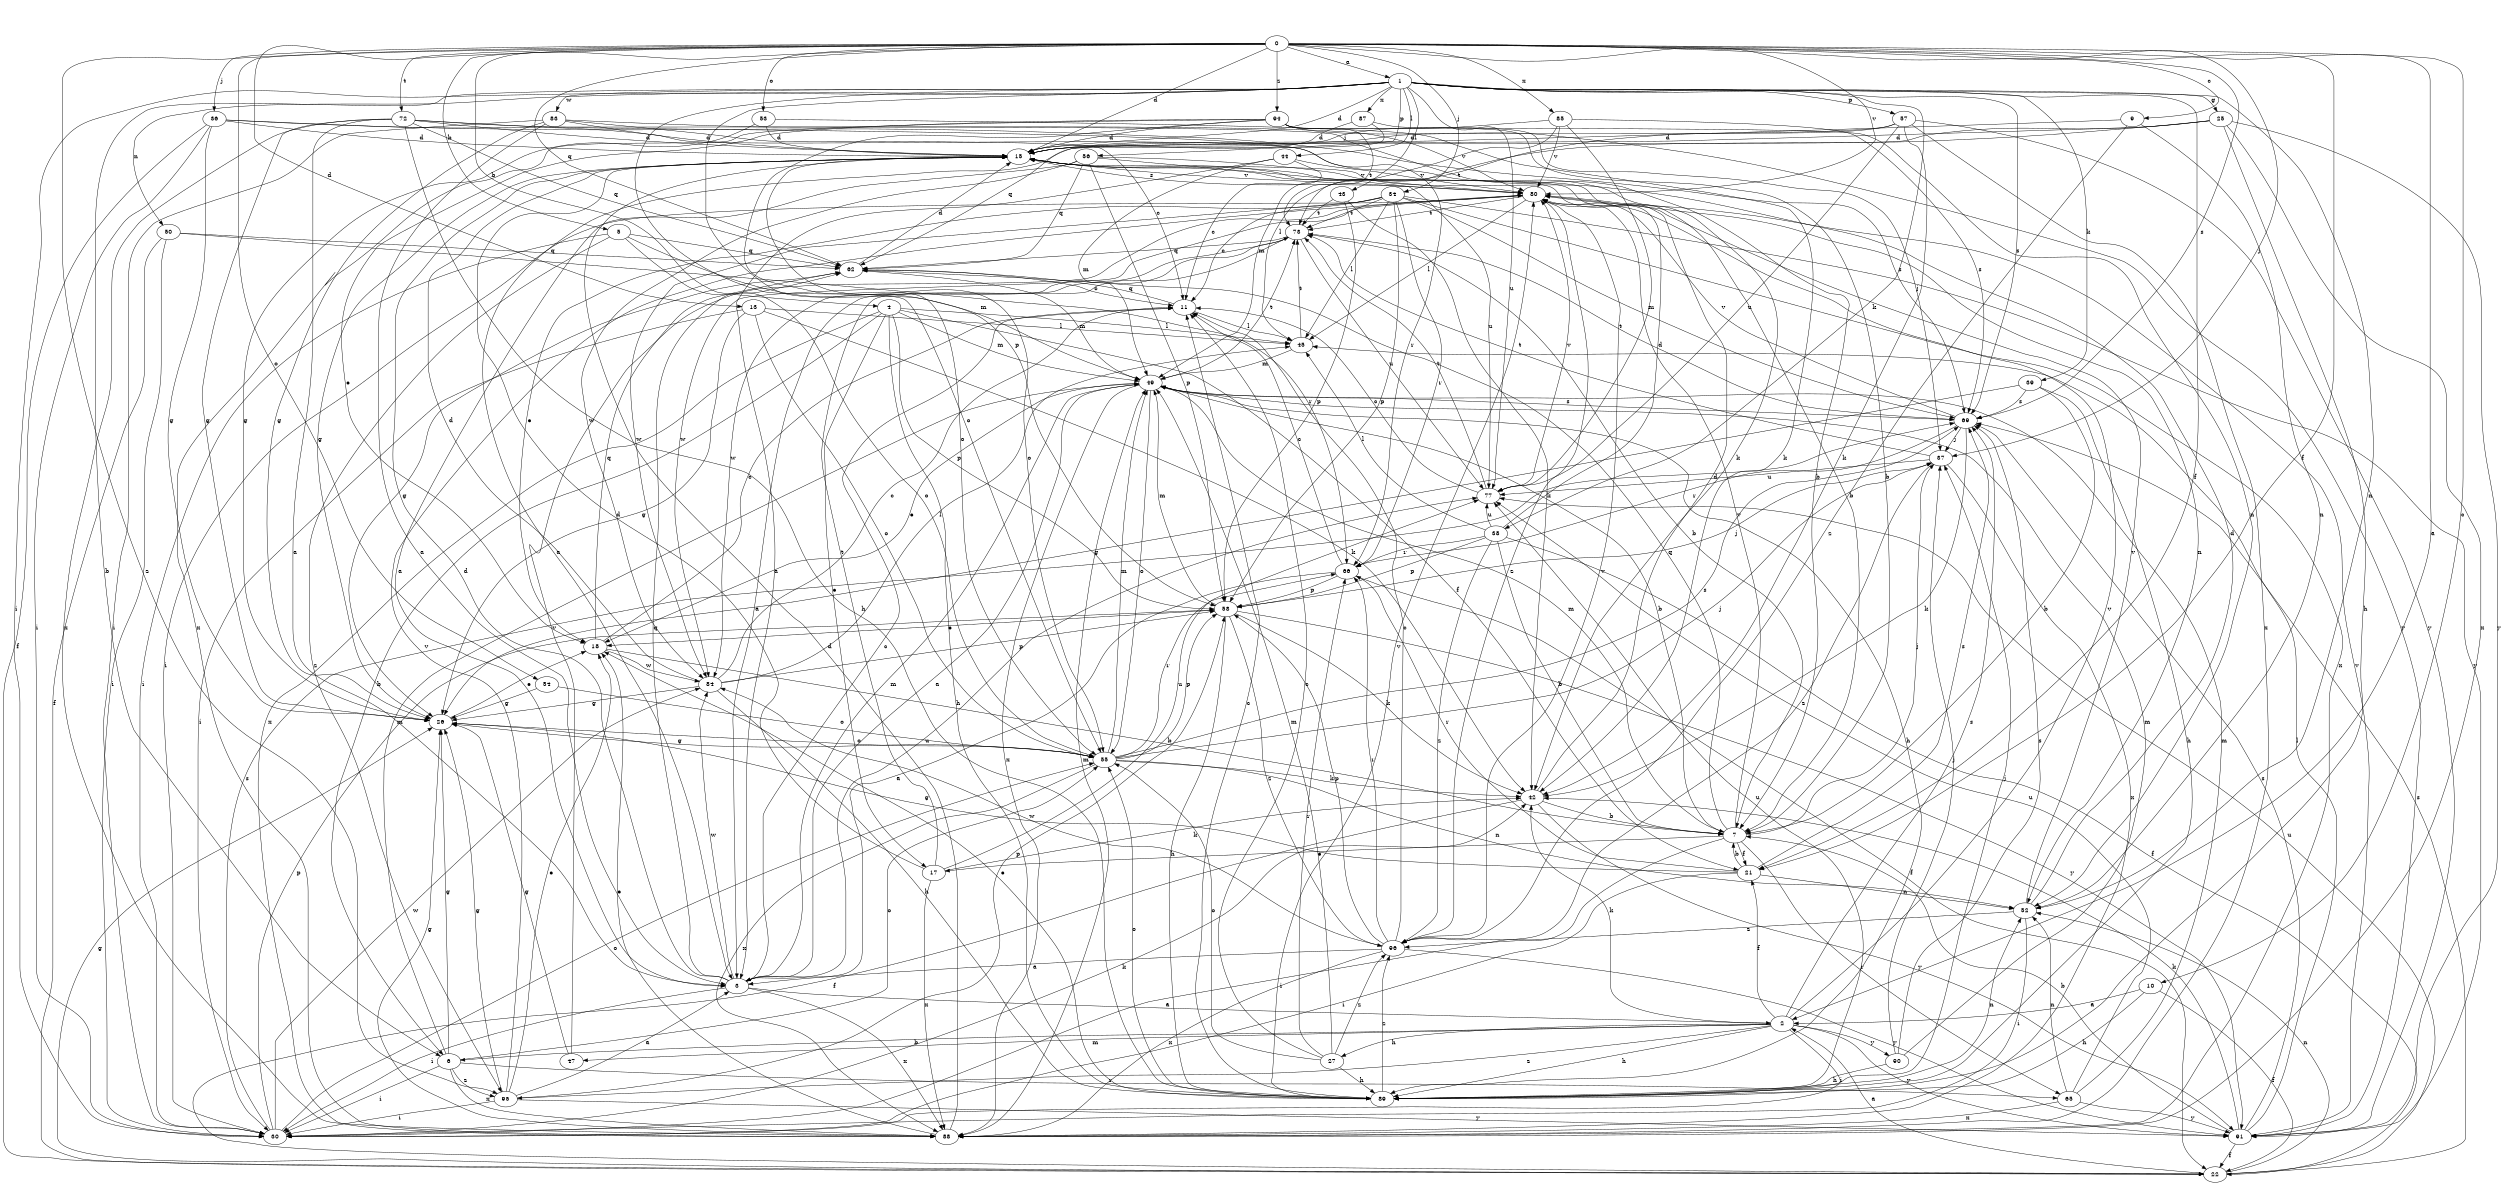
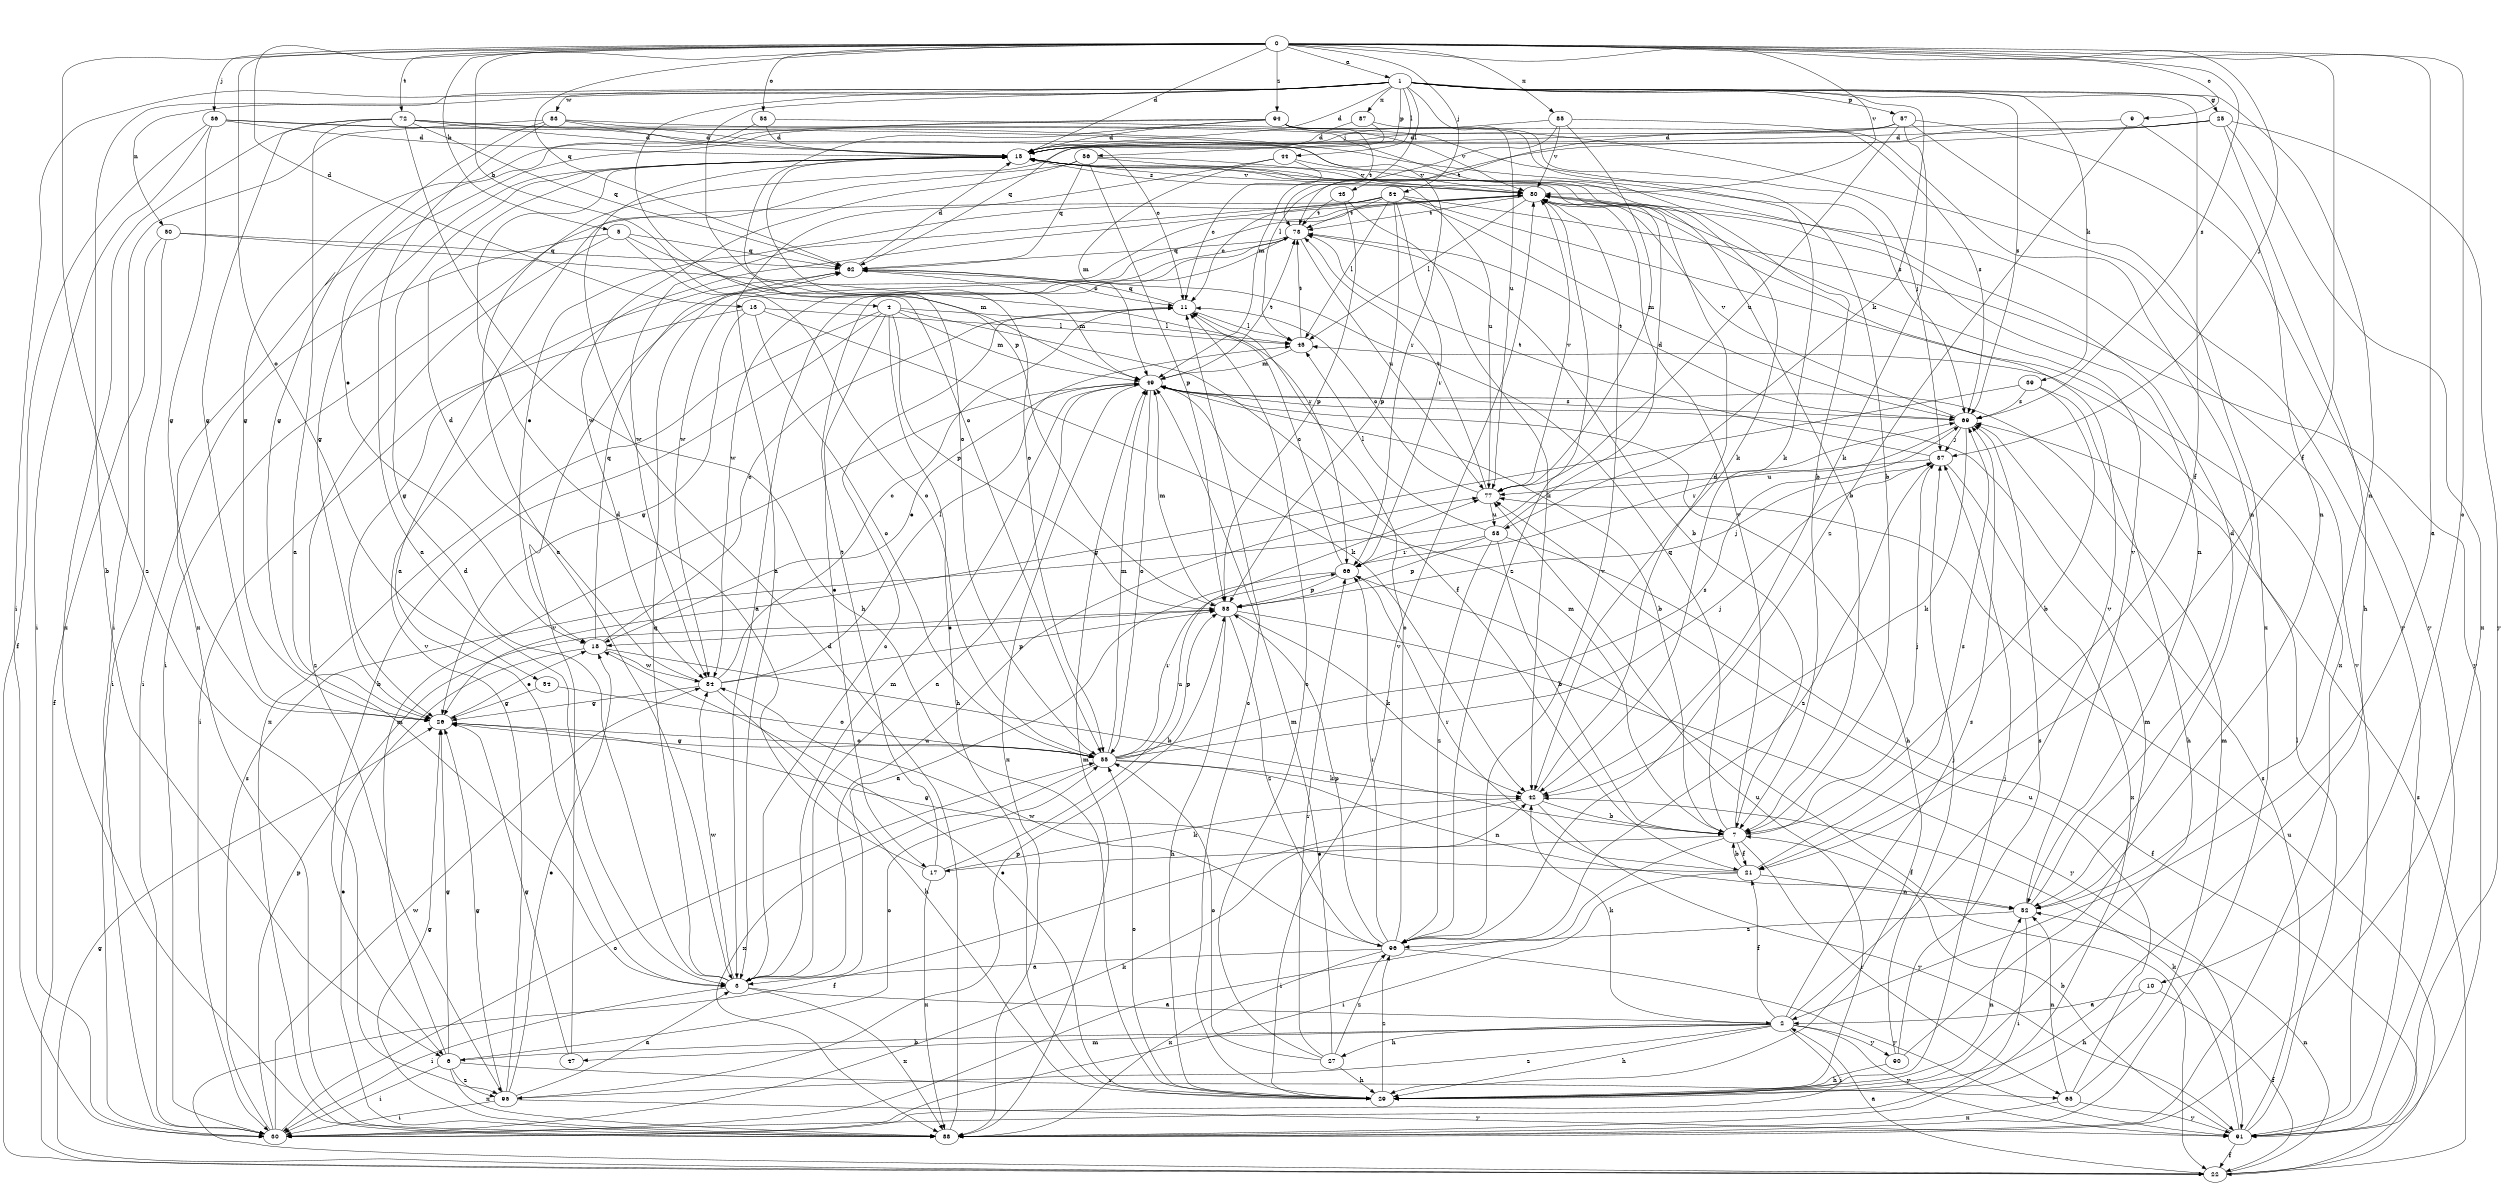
edge "38" -> "77": reversed
edge "88" -> "18": reversed
node "89": label "89" -> "29"
